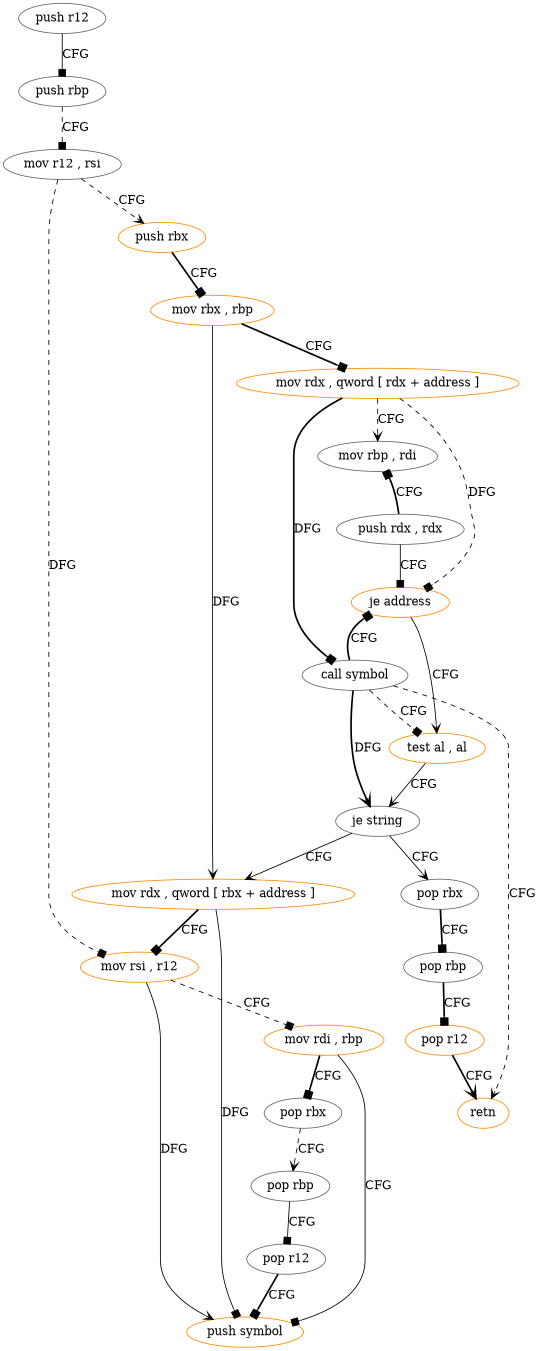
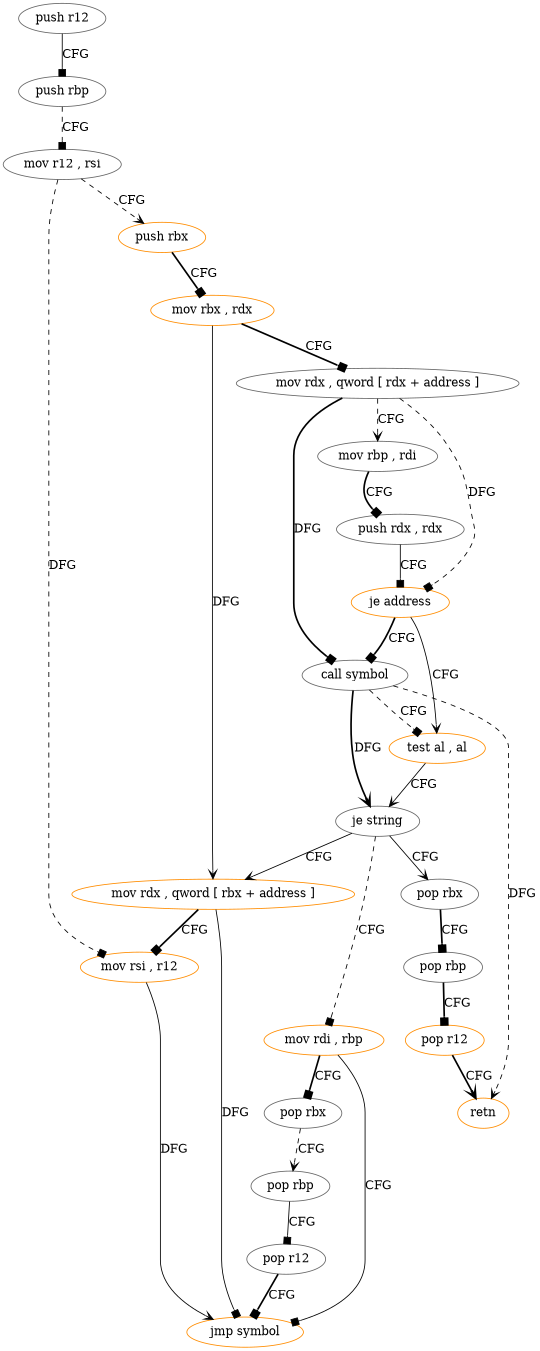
node "mov rbx , rbp": label "mov rbx , rbp" -> "mov rbx , rdx"
node "mov rdx , qword [ rdx + address ]": color darkorange -> gray40
edge "push rdx , rdx" -> "mov rbp , rdi": reversed
edge "call symbol" -> "je address": reversed
edge "call symbol" -> "retn": label "CFG" -> "DFG"
edge "mov rsi , r12" -> "mov rdi , rbp": now "je string" -> "mov rdi , rbp"
node "push symbol": label "push symbol" -> "jmp symbol"
